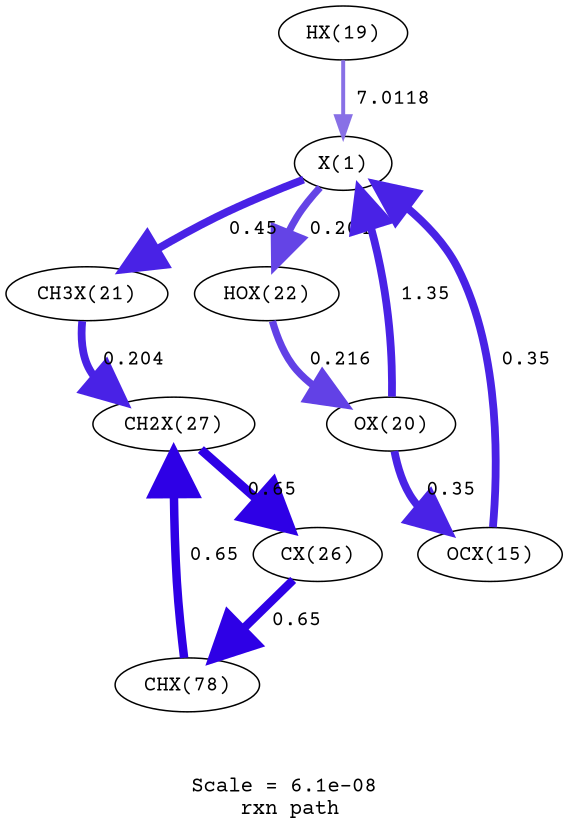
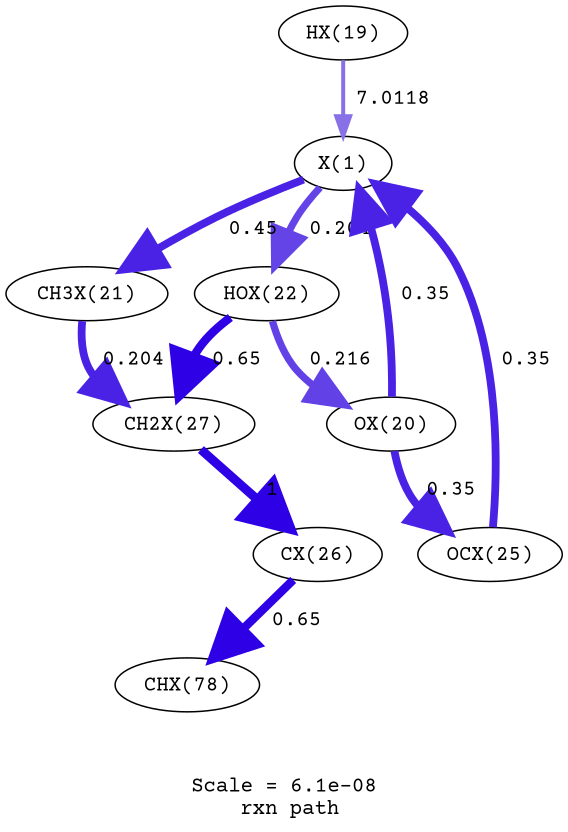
edge "OX(20)" -> "X(1)": label " 1.35" -> " 0.35"
edge "CH2X(27)" -> "CX(26)": label " 0.65" -> " 1"
node "OCX(15)": label "OCX(15)" -> "OCX(25)"
edge "CHX(78)" -> "CH2X(27)": now "HOX(22)" -> "CH2X(27)"
